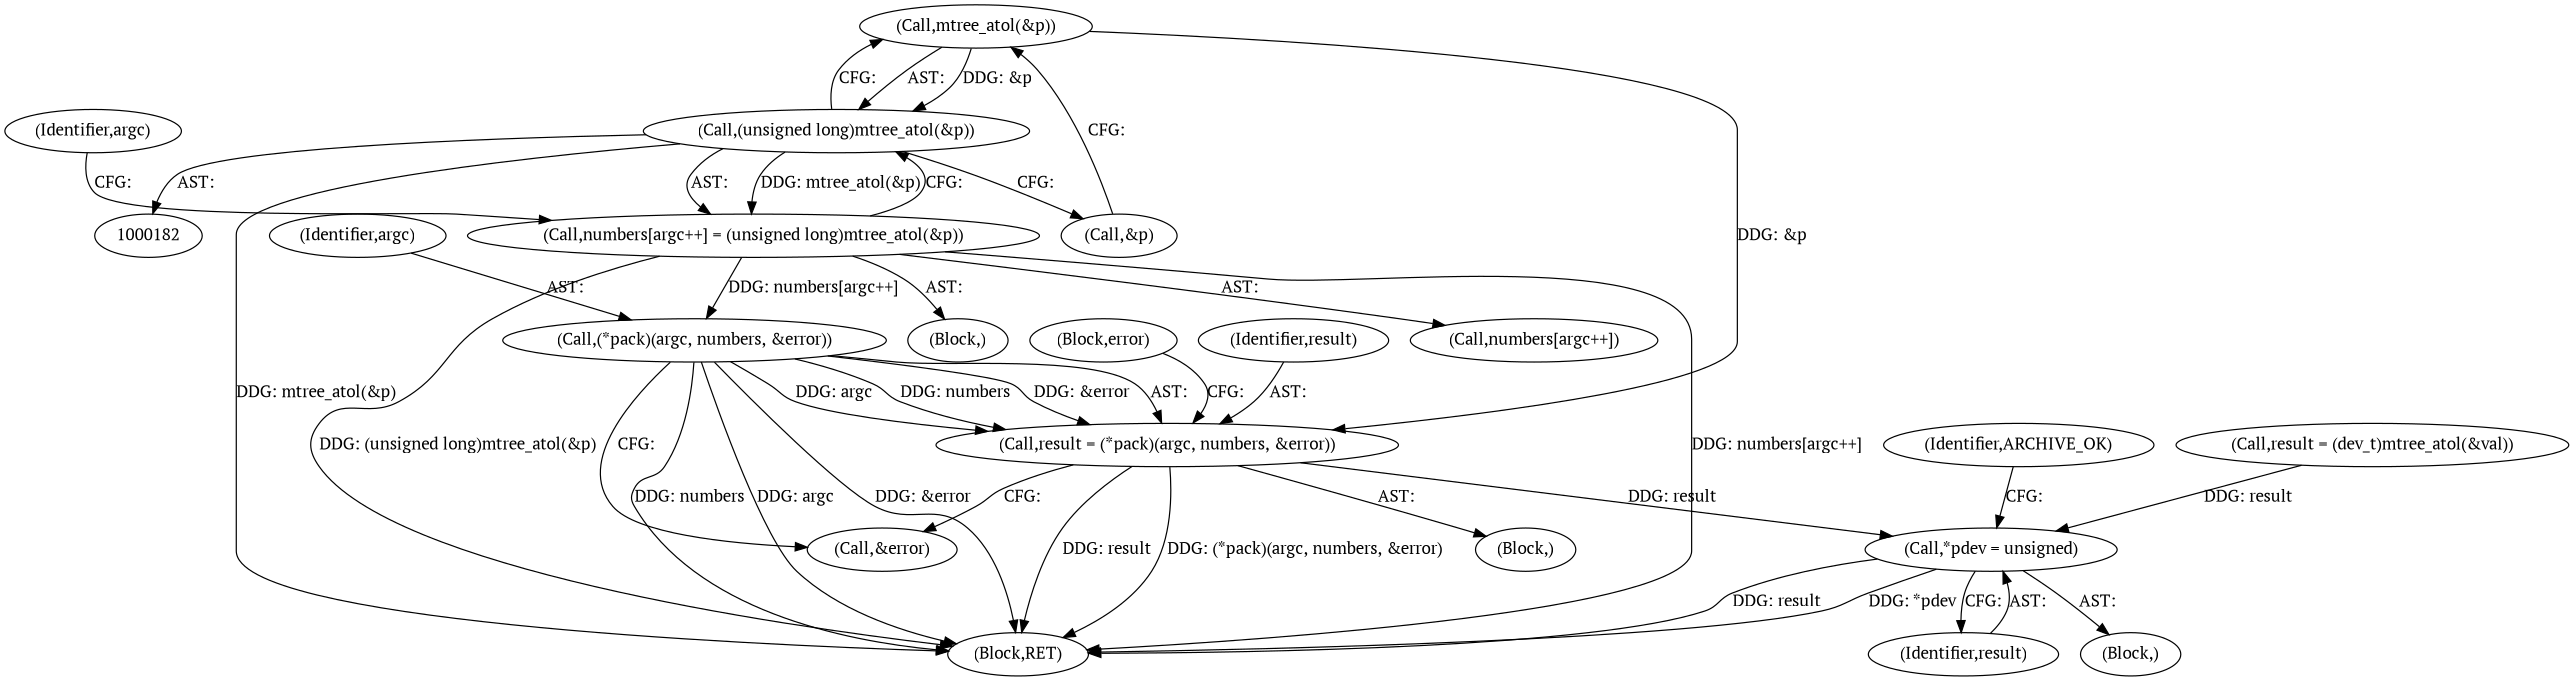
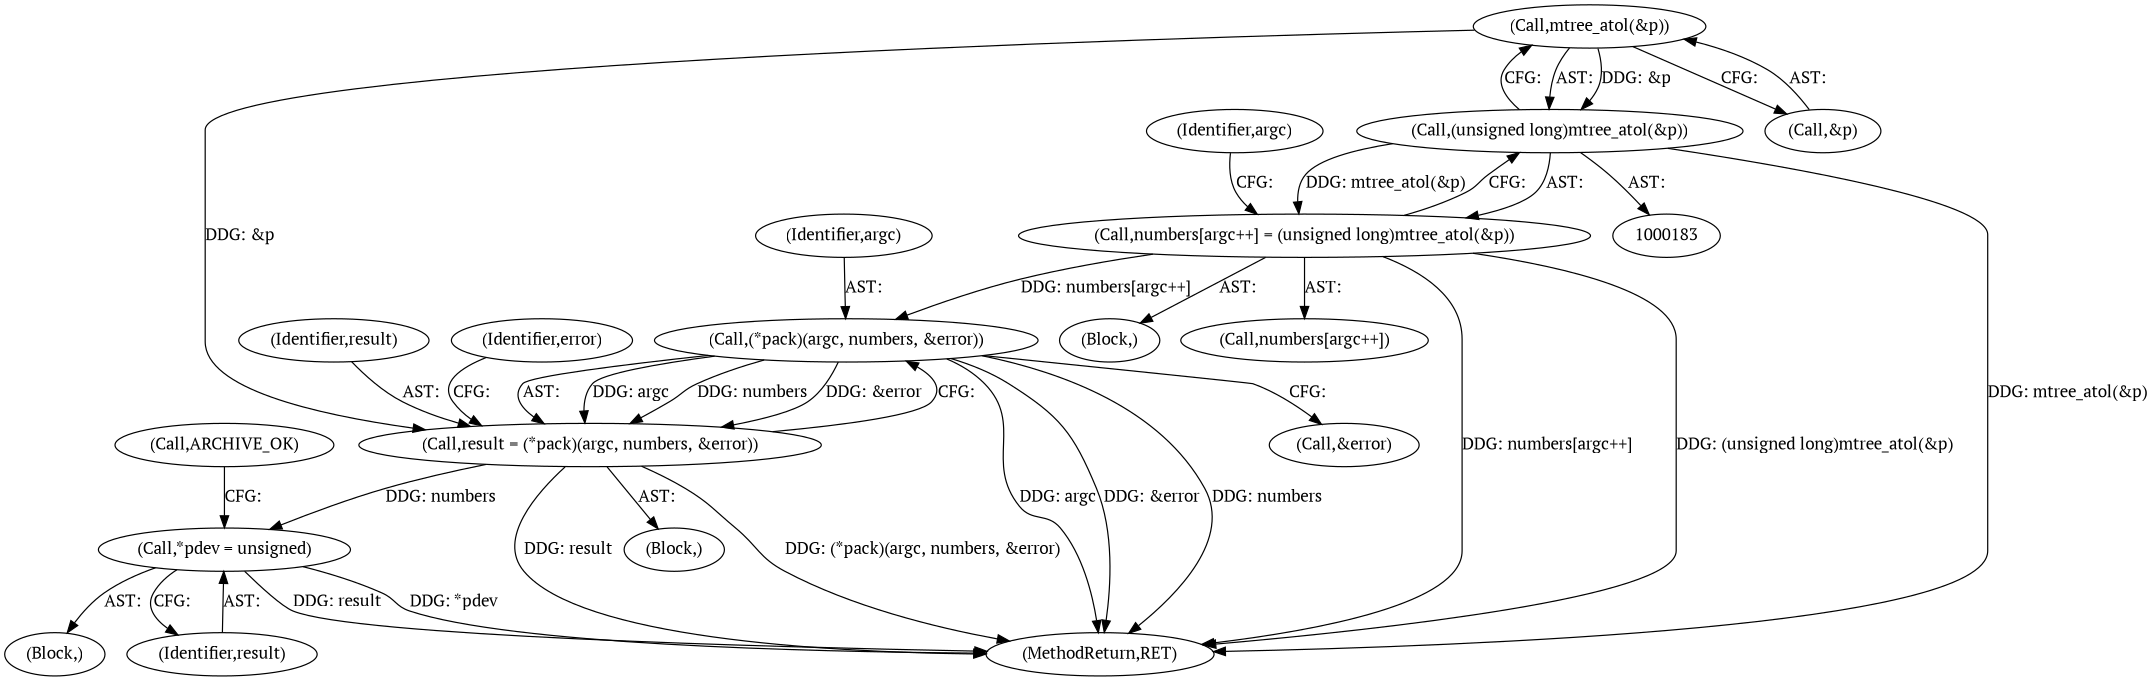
edge "(Call,&p)" -> "(Call,mtree_atol(&p))": label "CFG: " -> "AST: "
edge "(Call,(unsigned long)mtree_atol(&p))" -> "(Call,&p)": now "(Call,mtree_atol(&p))" -> "(Call,&p)"
node "1000182": label "1000182" -> "1000183"
node "(Block,error)": label "(Block,error)" -> "(Identifier,error)"
node "(Identifier,ARCHIVE_OK)": label "(Identifier,ARCHIVE_OK)" -> "(Call,ARCHIVE_OK)"
node "(Call,result = (dev_t)mtree_atol(&val))": removed
edge "(Call,result = (*pack)(argc, numbers, &error))" -> "(Call,&error)": now "(Call,result = (*pack)(argc, numbers, &error))" -> "(Call,(*pack)(argc, numbers, &error))"
edge "(Call,result = (*pack)(argc, numbers, &error))" -> "(Call,*pdev = unsigned)": label "DDG: result" -> "DDG: numbers"
node "(Block,RET)": label "(Block,RET)" -> "(MethodReturn,RET)"
